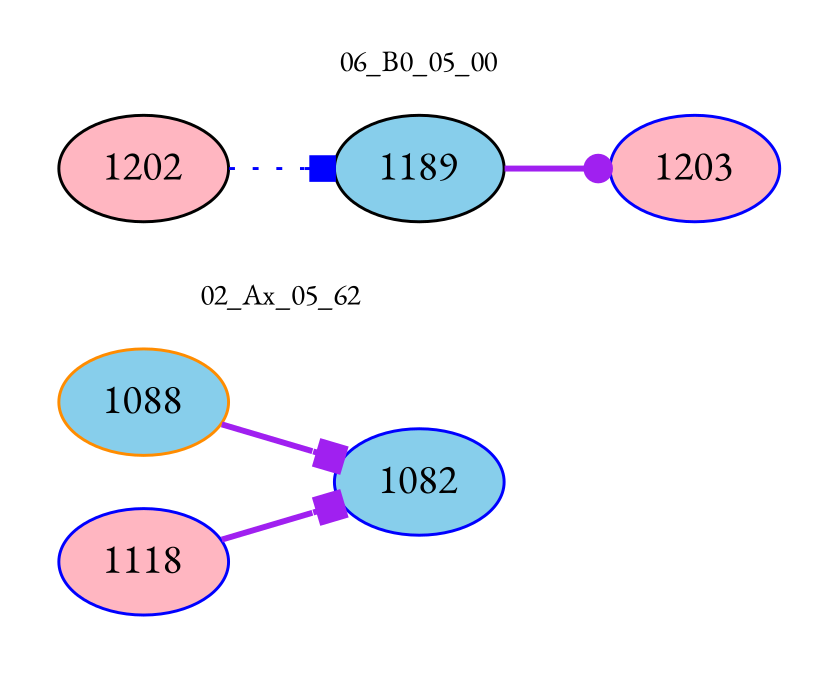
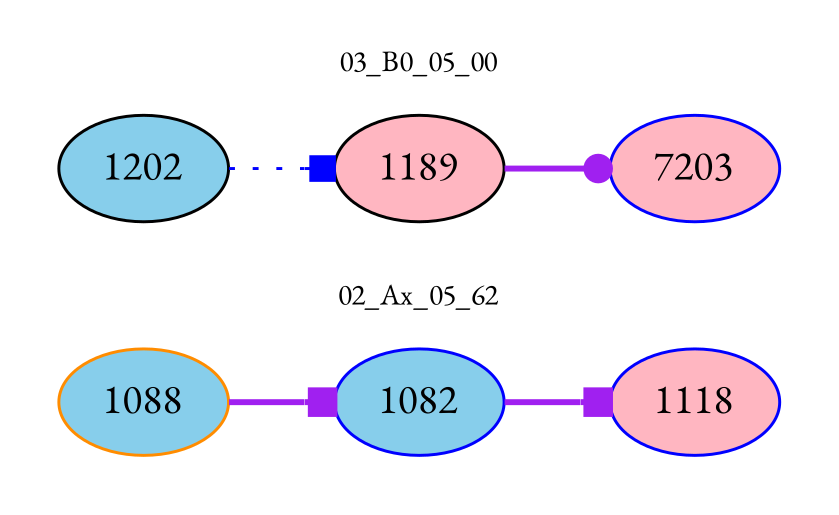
cluster "06_B0_05_00": label "06_B0_05_00" -> "03_B0_05_00"
node "1202": fillcolor lightpink -> skyblue
node "1189": fillcolor skyblue -> lightpink
node "1203": label "1203" -> "7203"
edge "1118" -> "1082": reversed
